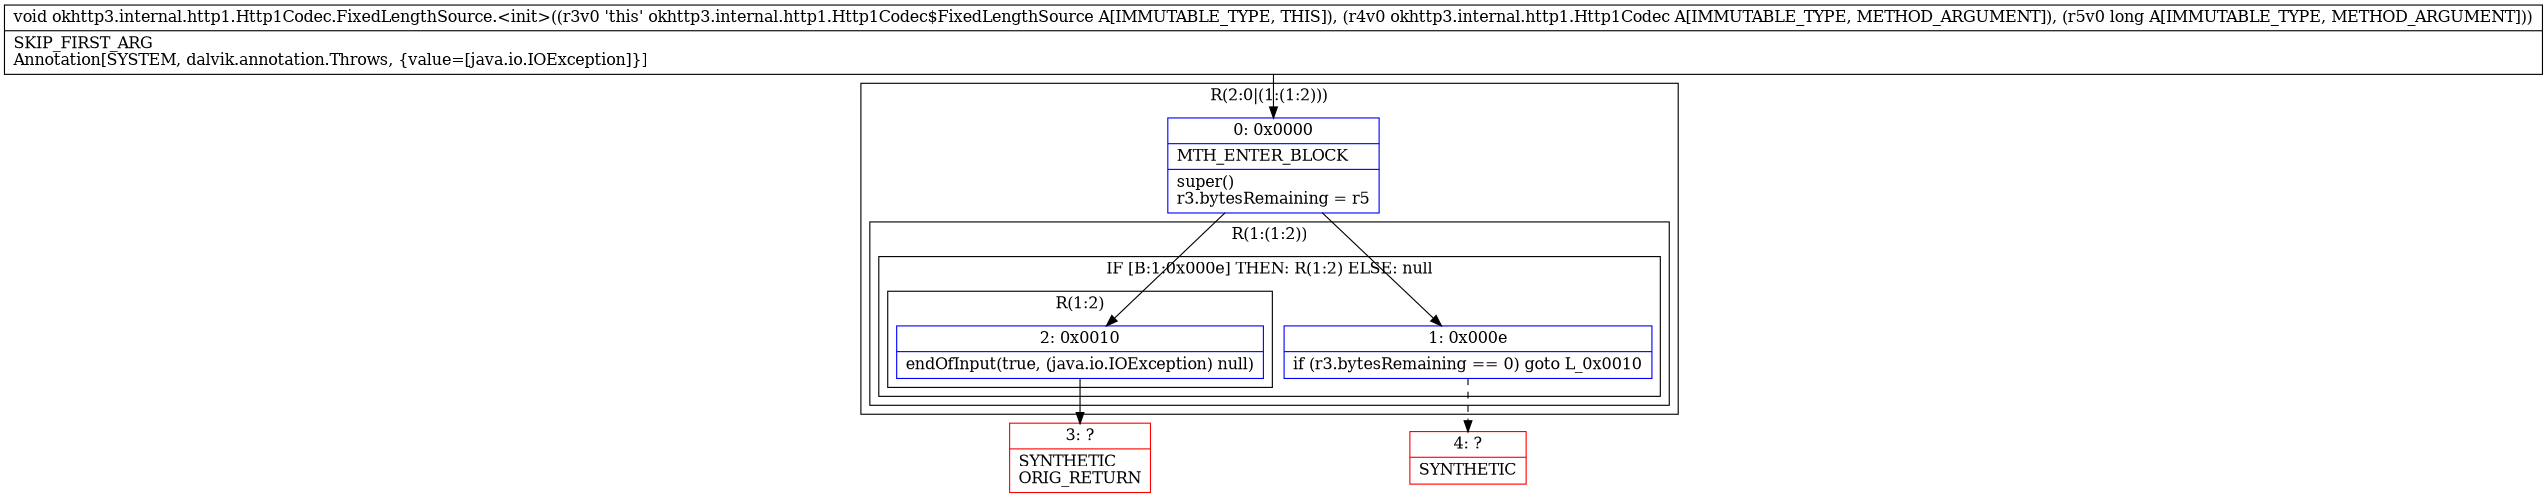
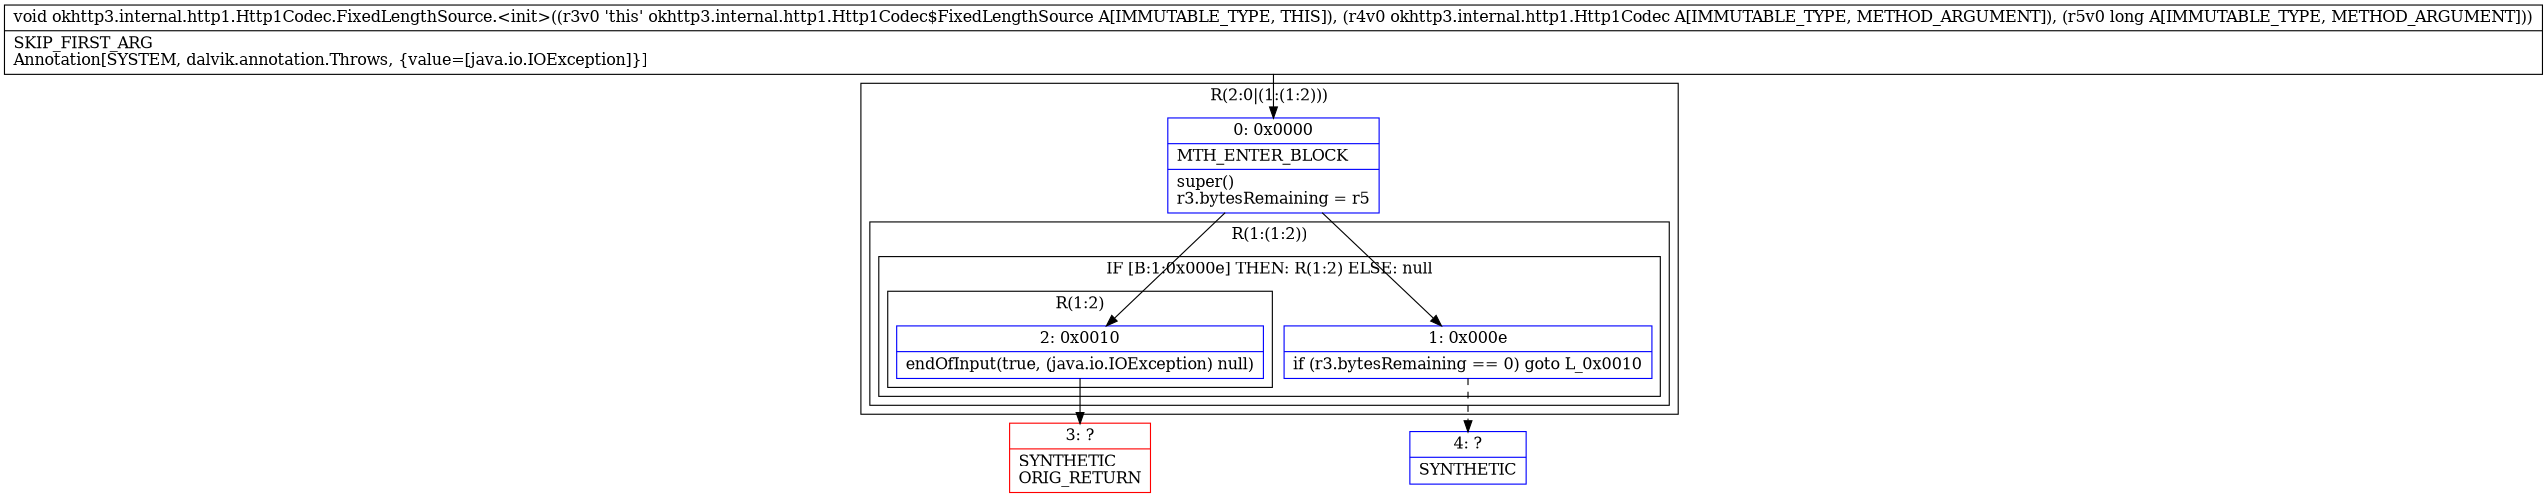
node "4: ?": color red -> blue
